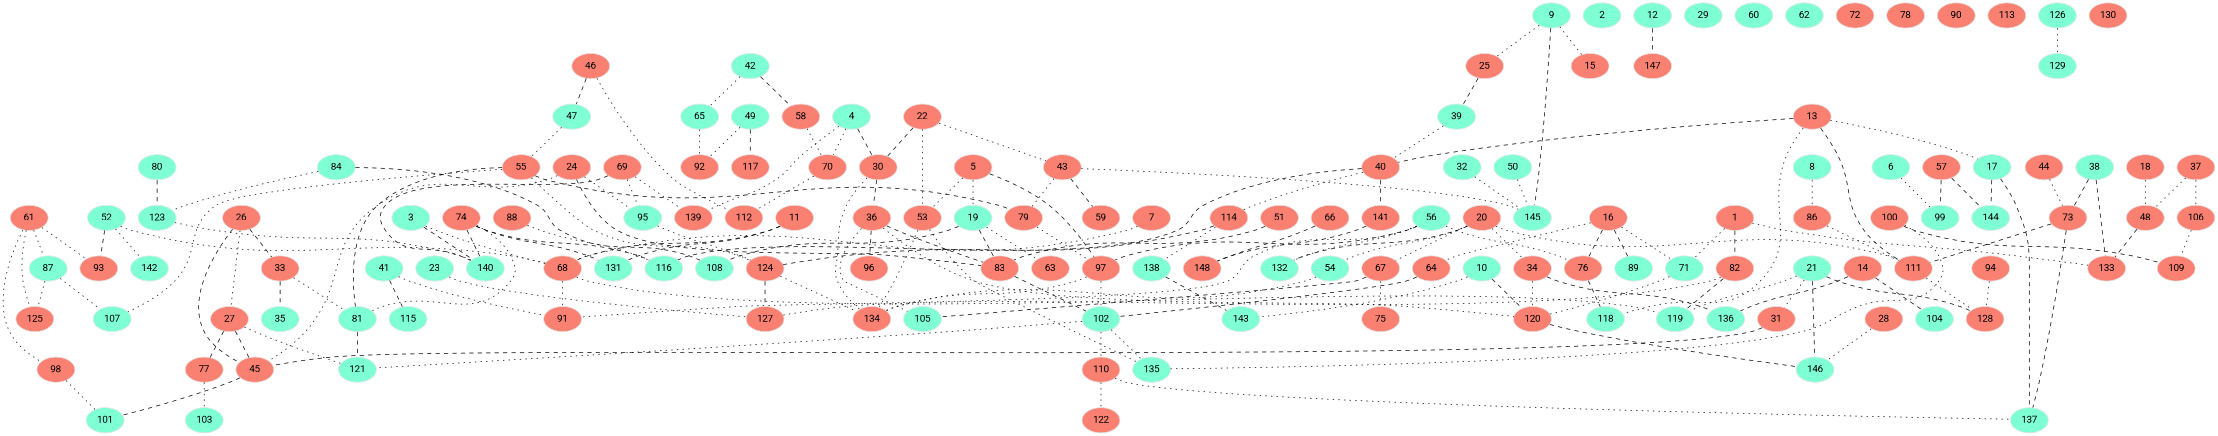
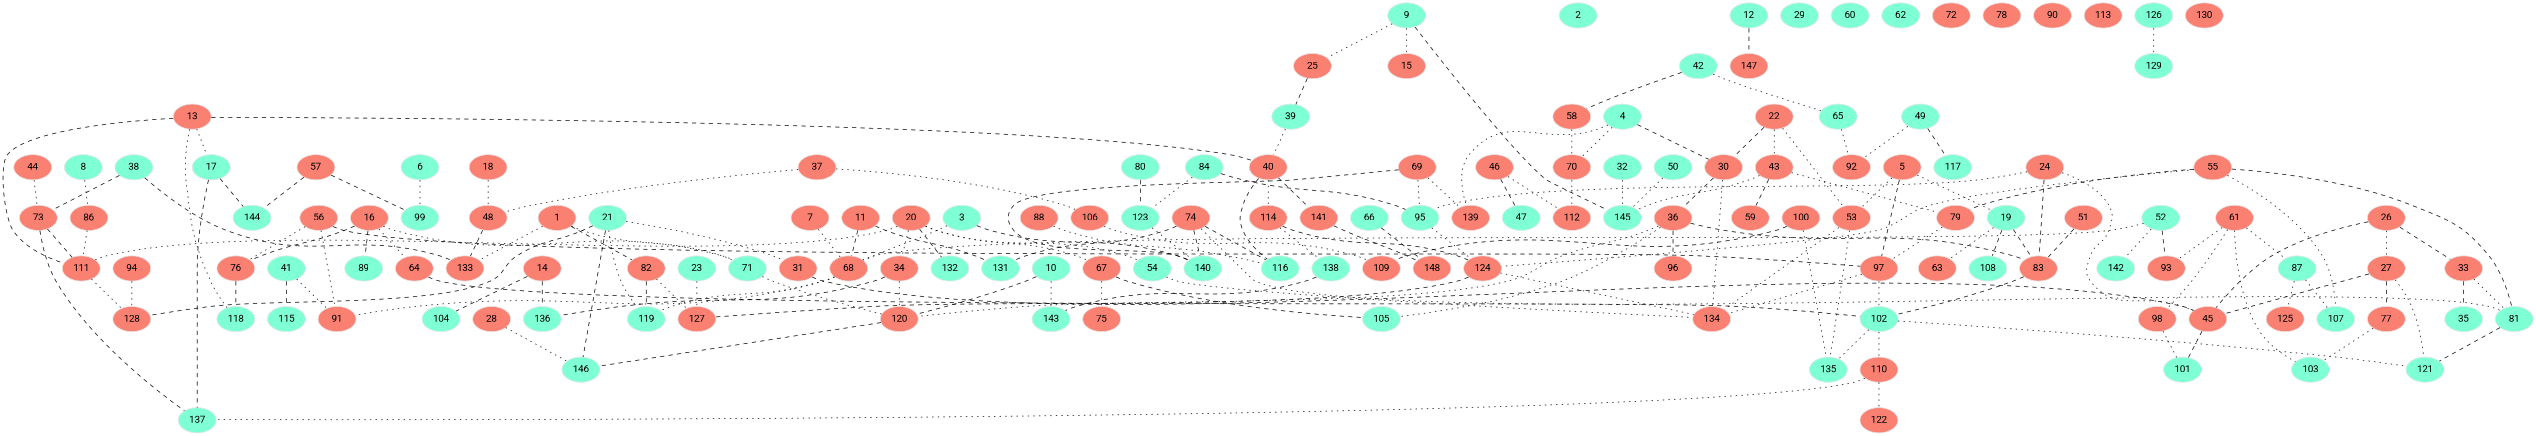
edge "47" -- "55": removed
node "117": fillcolor salmon -> aquamarine
edge "84" -- "108": now "84" -- "95"
node "66": fillcolor salmon -> aquamarine
node "56": fillcolor aquamarine -> salmon
edge "56" -- "132": removed
edge "61" -- "125": now "61" -- "103"
